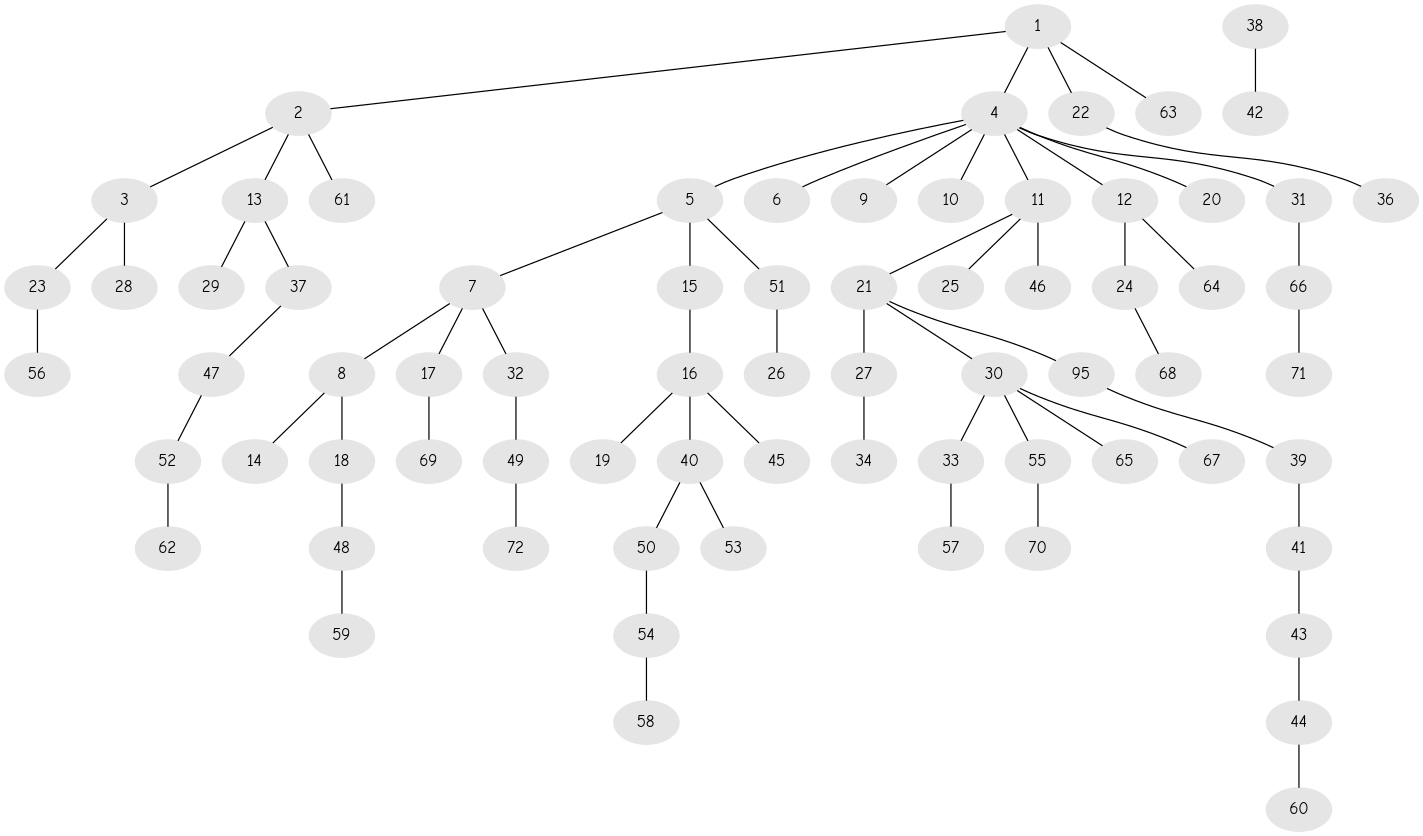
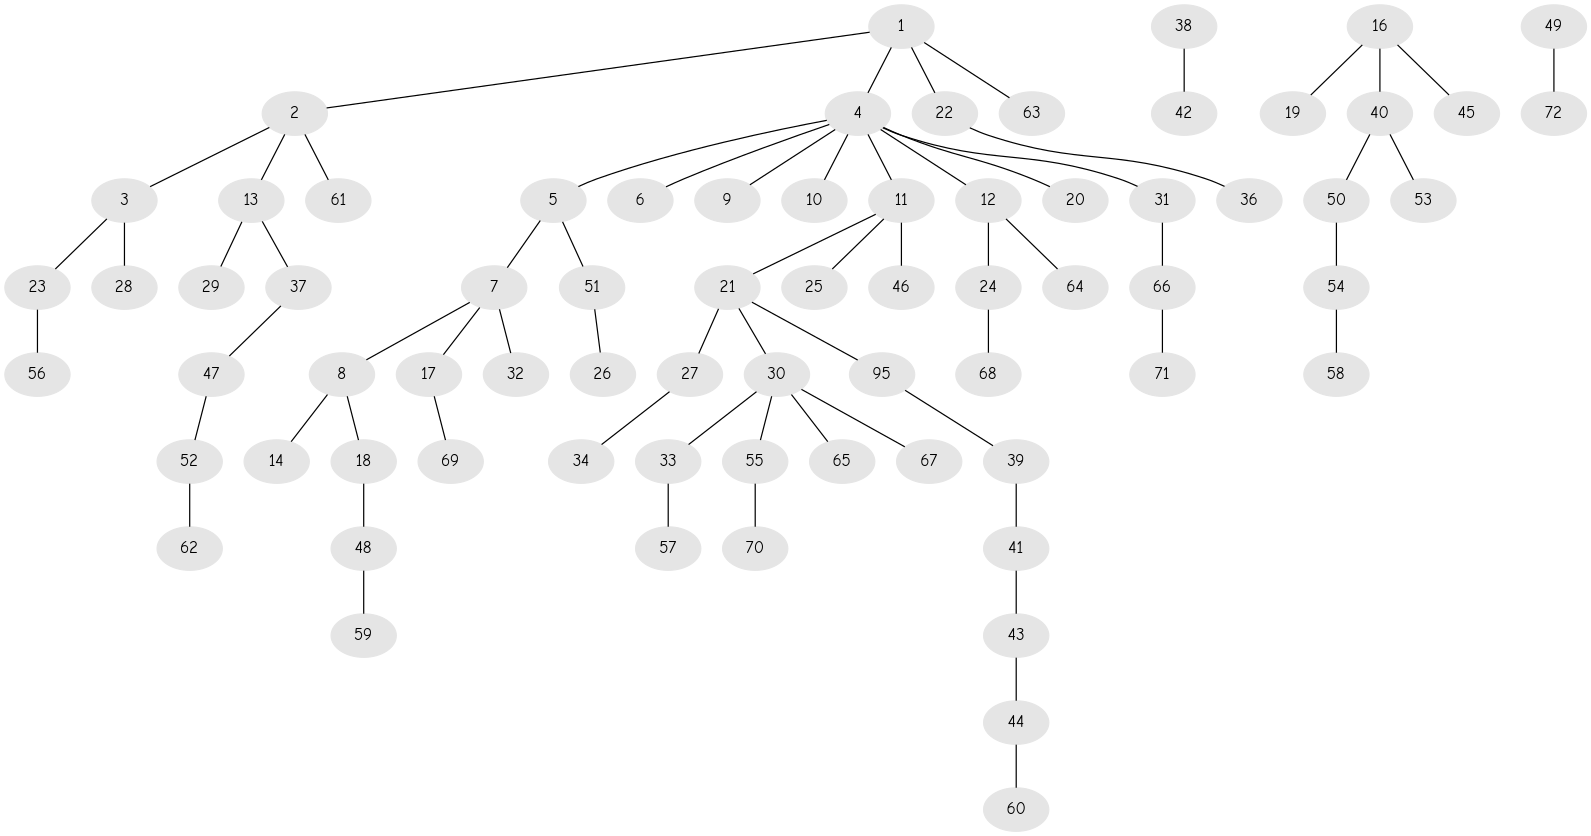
node "15": removed
edge "32" -- "49": removed
